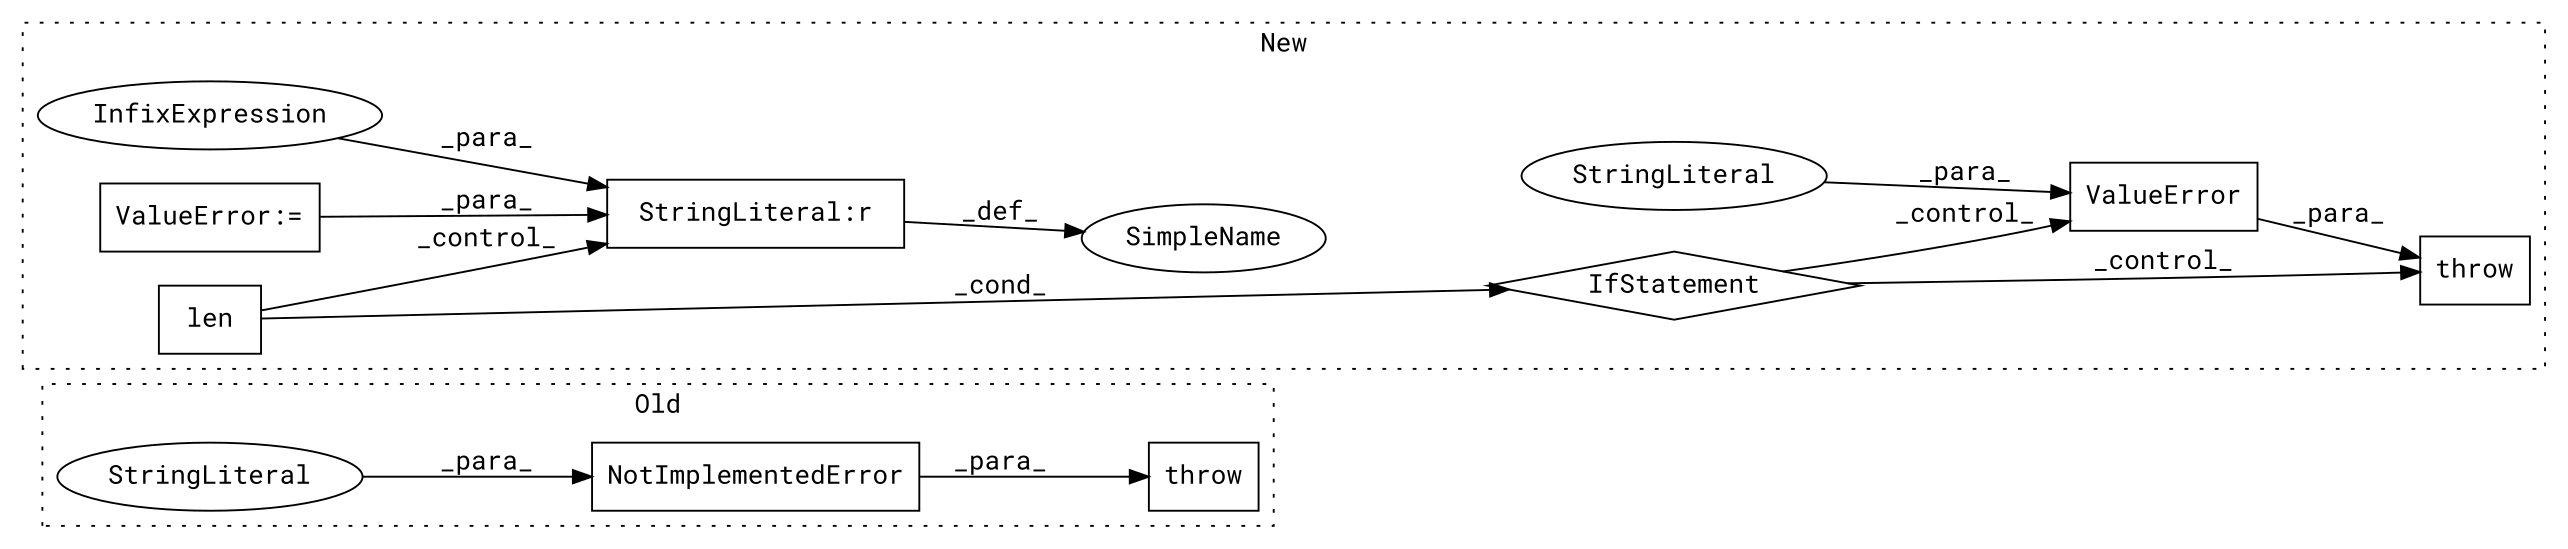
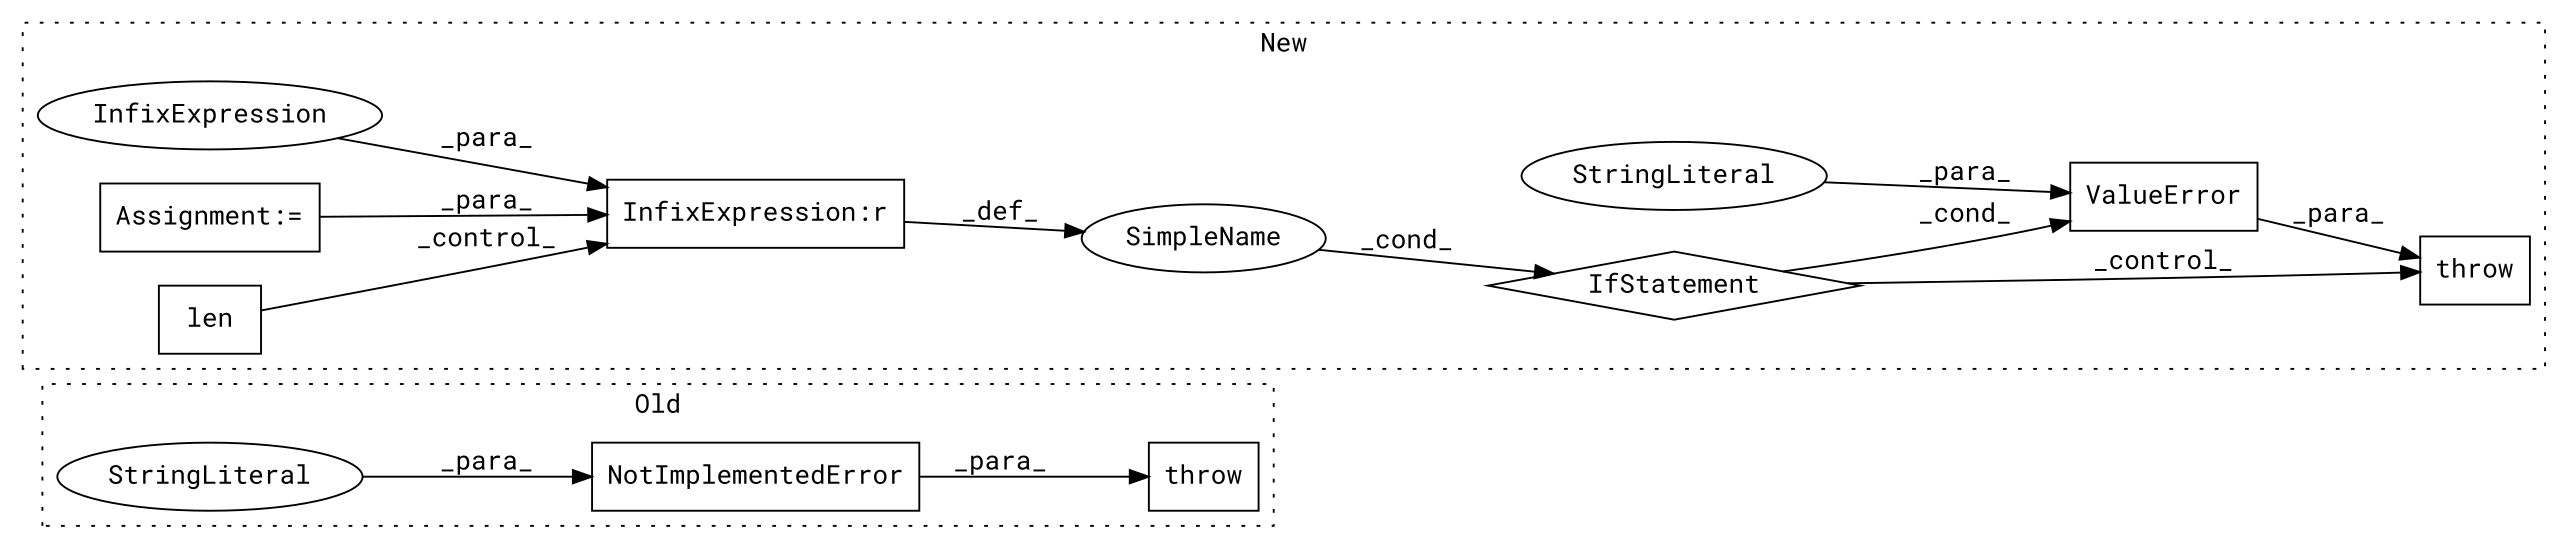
node "StringLiteral:r": label "StringLiteral:r" -> "InfixExpression:r"
edge "IfStatement" -> "ValueError": label "_control_" -> "_cond_"
node "ValueError:=": label "ValueError:=" -> "Assignment:="
edge "len" -> "IfStatement": now "SimpleName" -> "IfStatement"
